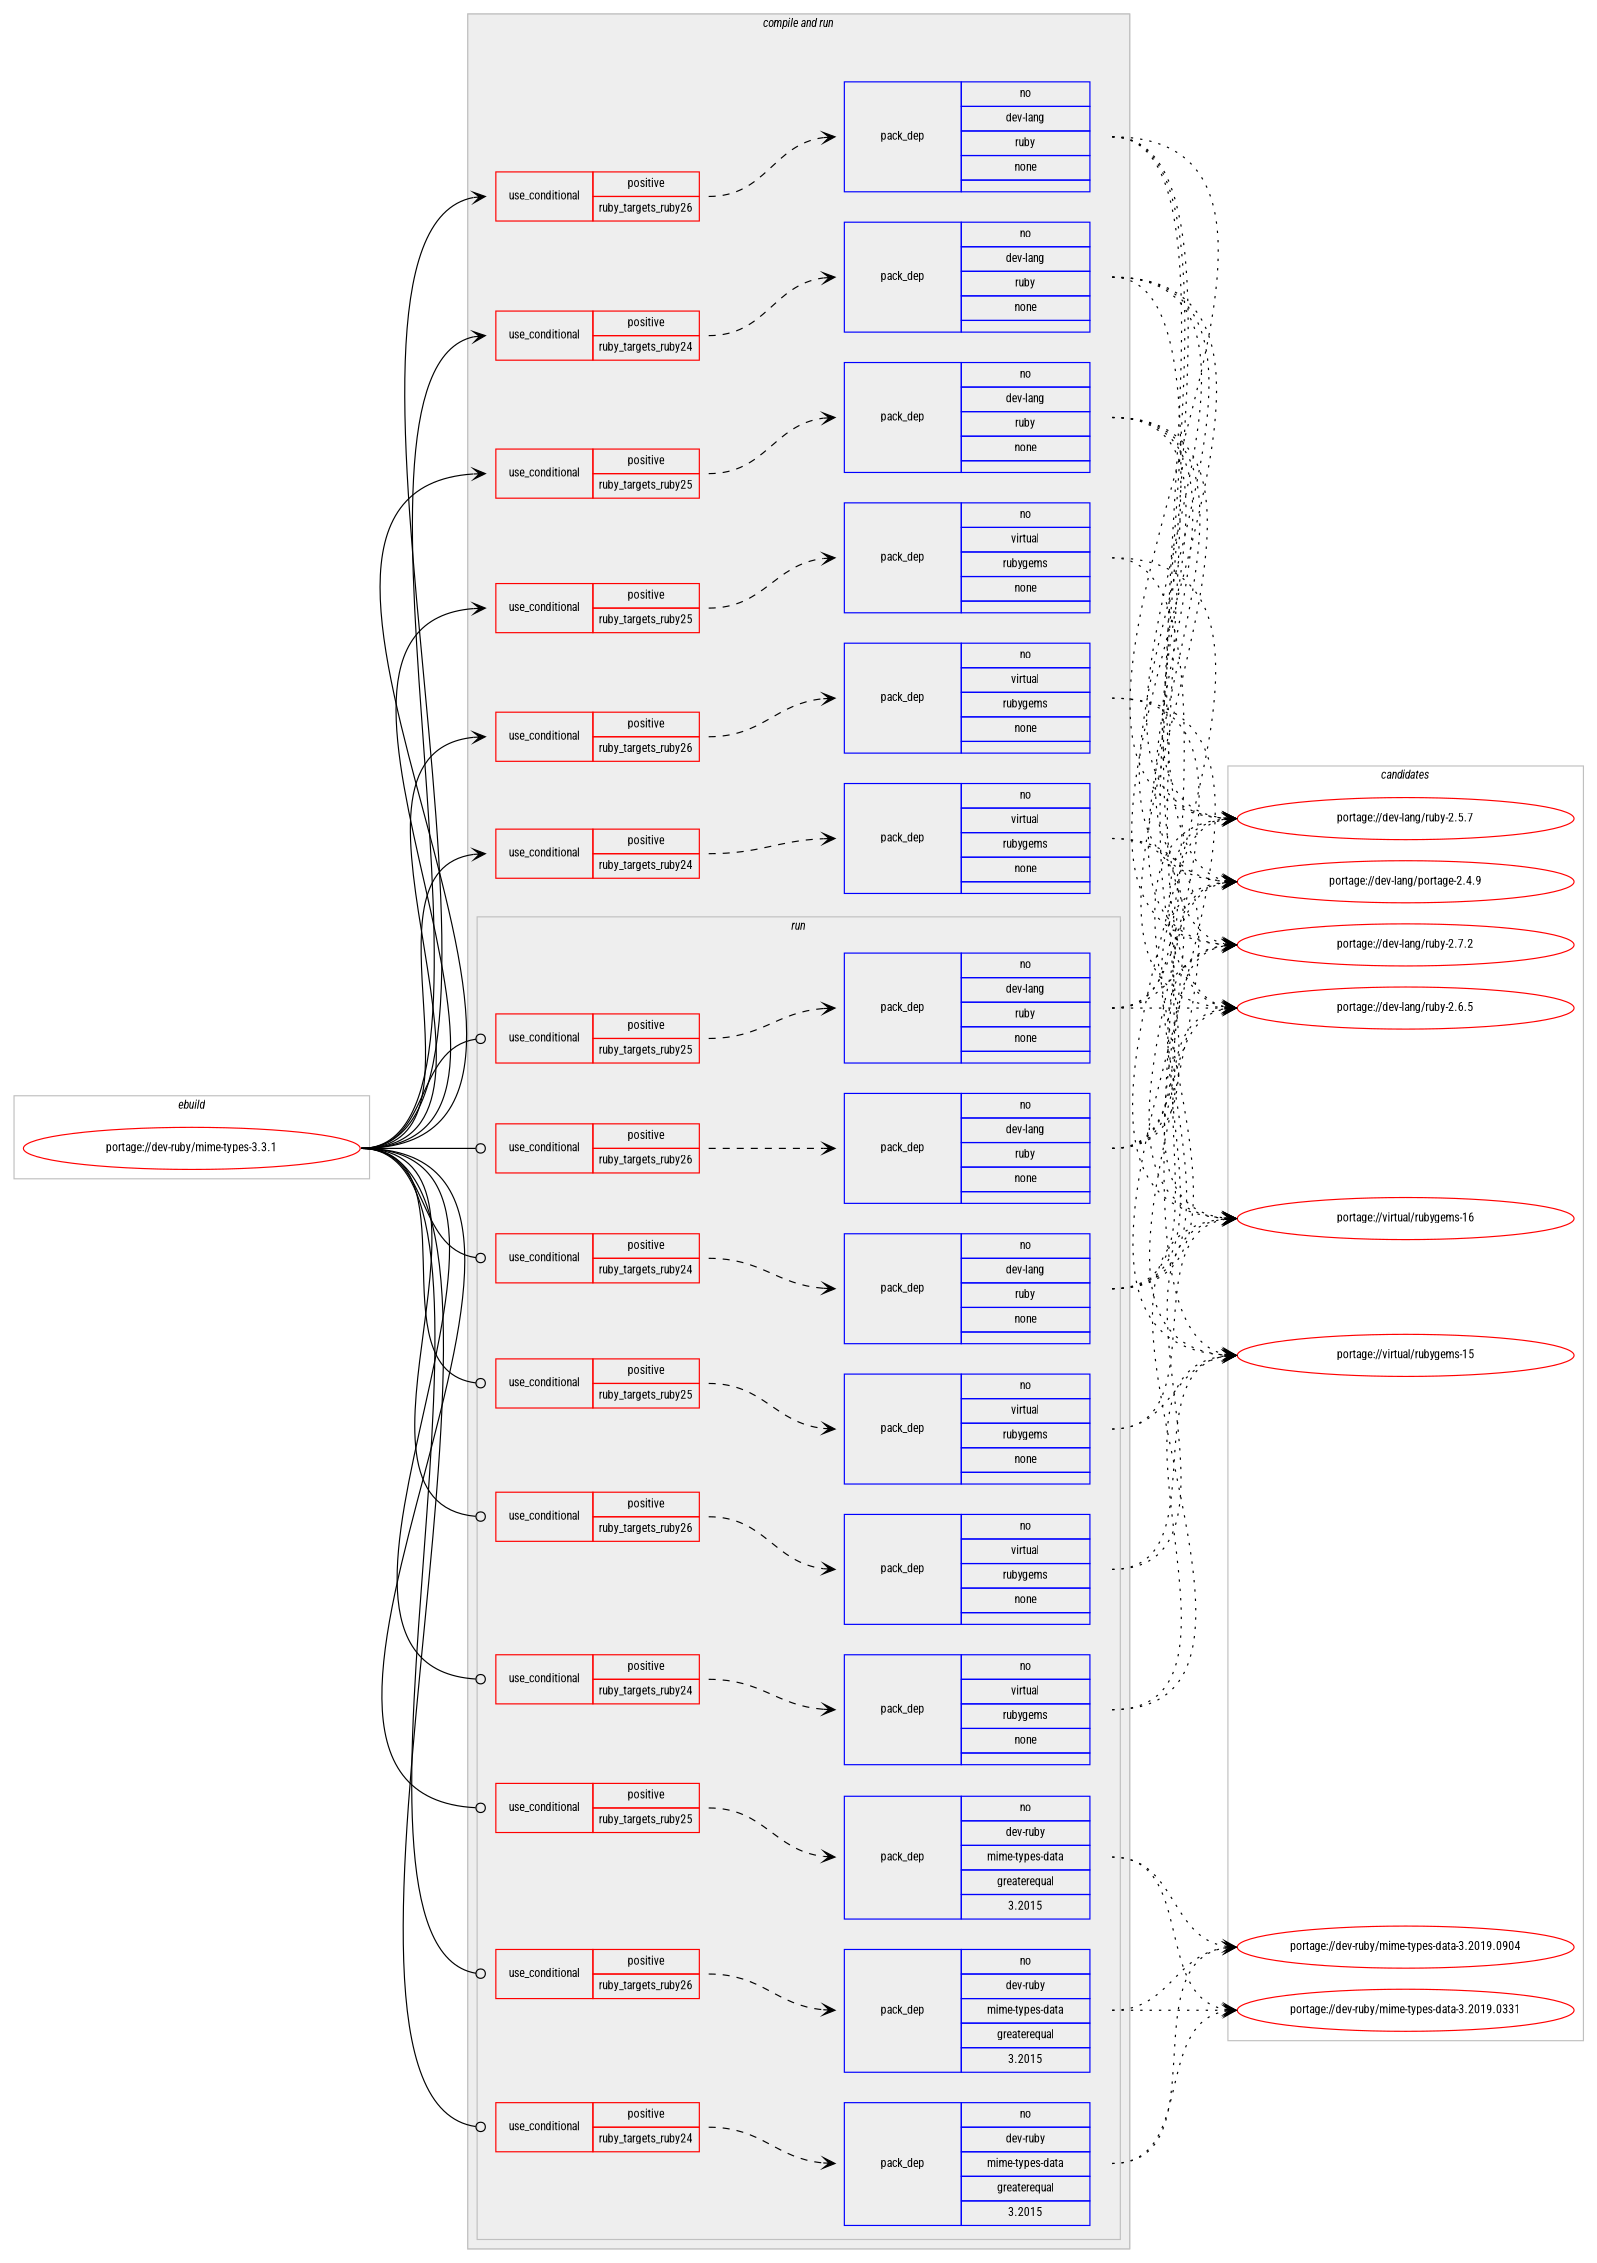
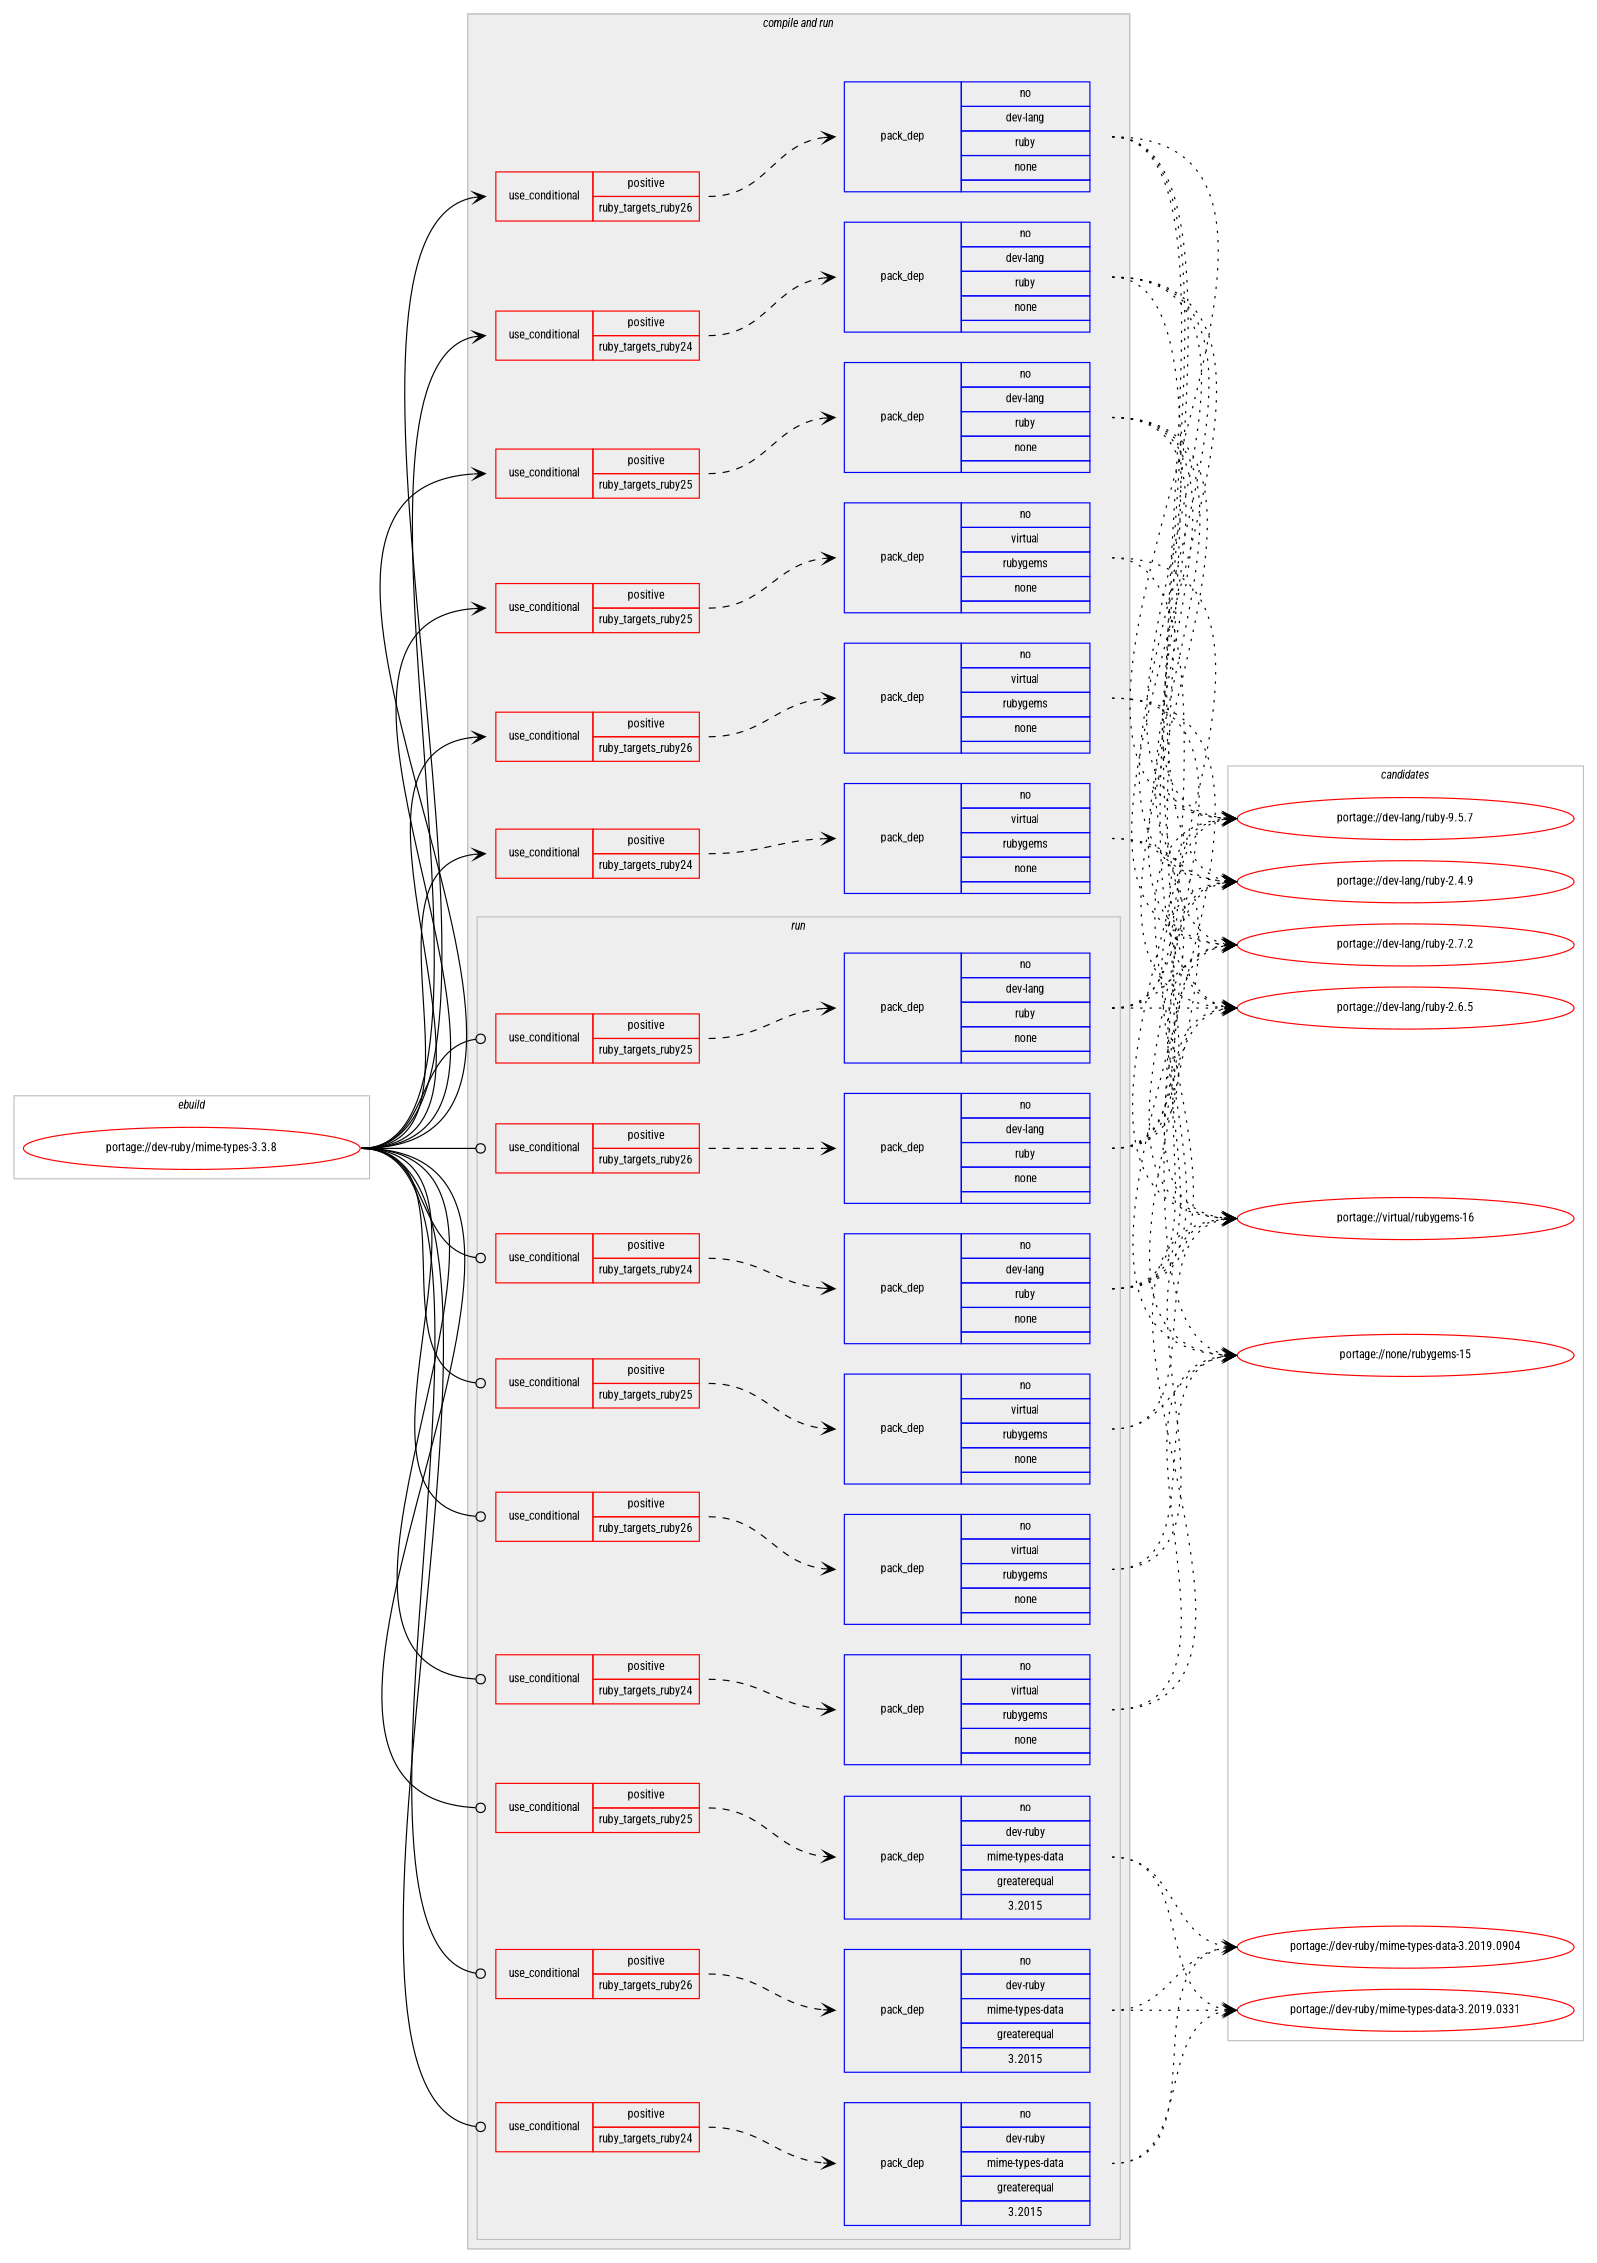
node "portage://dev-lang/ruby-2.5.7": label "portage://dev-lang/ruby-2.5.7" -> "portage://dev-lang/ruby-9.5.7"
node "portage://dev-lang/portage-2.4.9": label "portage://dev-lang/portage-2.4.9" -> "portage://dev-lang/ruby-2.4.9"
node "portage://dev-ruby/mime-types-3.3.1": label "portage://dev-ruby/mime-types-3.3.1" -> "portage://dev-ruby/mime-types-3.3.8"
node "portage://virtual/rubygems-15": label "portage://virtual/rubygems-15" -> "portage://none/rubygems-15"
